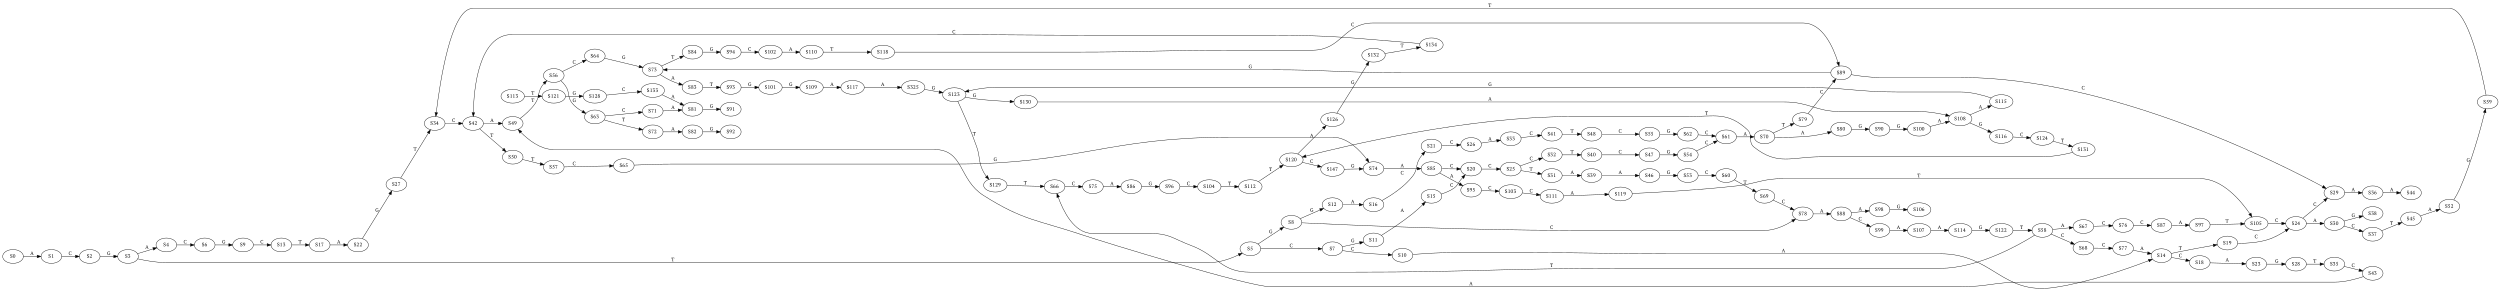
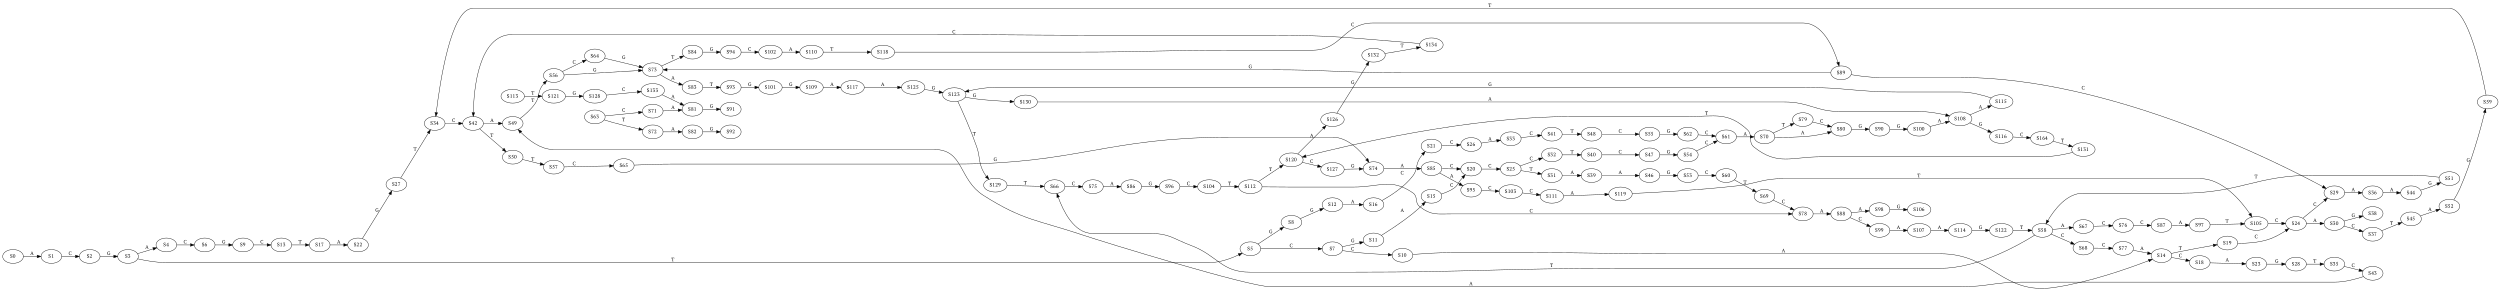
node "S325": label "S325" -> "S125"
edge "S79" -> "S89": now "S79" -> "S80"
edge "S56" -> "S63": now "S56" -> "S73"
node "S124": label "S124" -> "S164"
node "S147": label "S147" -> "S127"
node "S51": added
edge "S8" -> "S78": now "S112" -> "S78"
